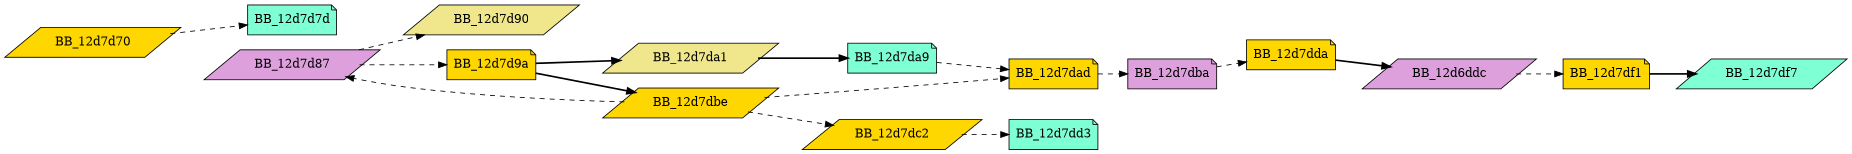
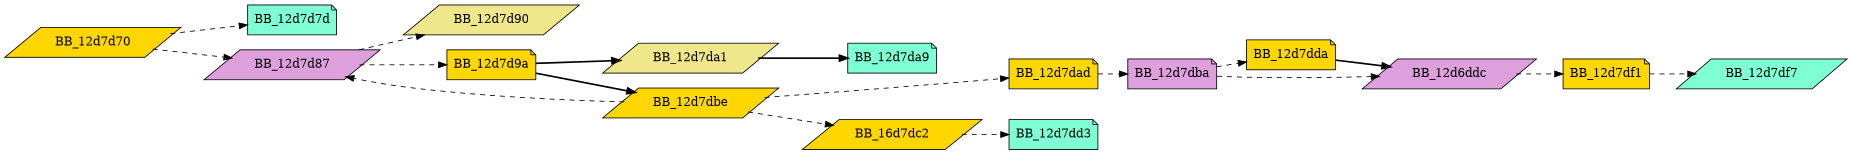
edge "BB_12d7d70" -> "BB_12d7d87": added
edge "BB_12d7da9" -> "BB_12d7dad": removed
edge "BB_12d7df1" -> "BB_12d7df7": style bold -> dashed
edge "BB_12d7dba" -> "BB_12d6ddc": added
node "BB_12d7dc2": label "BB_12d7dc2" -> "BB_16d7dc2"
